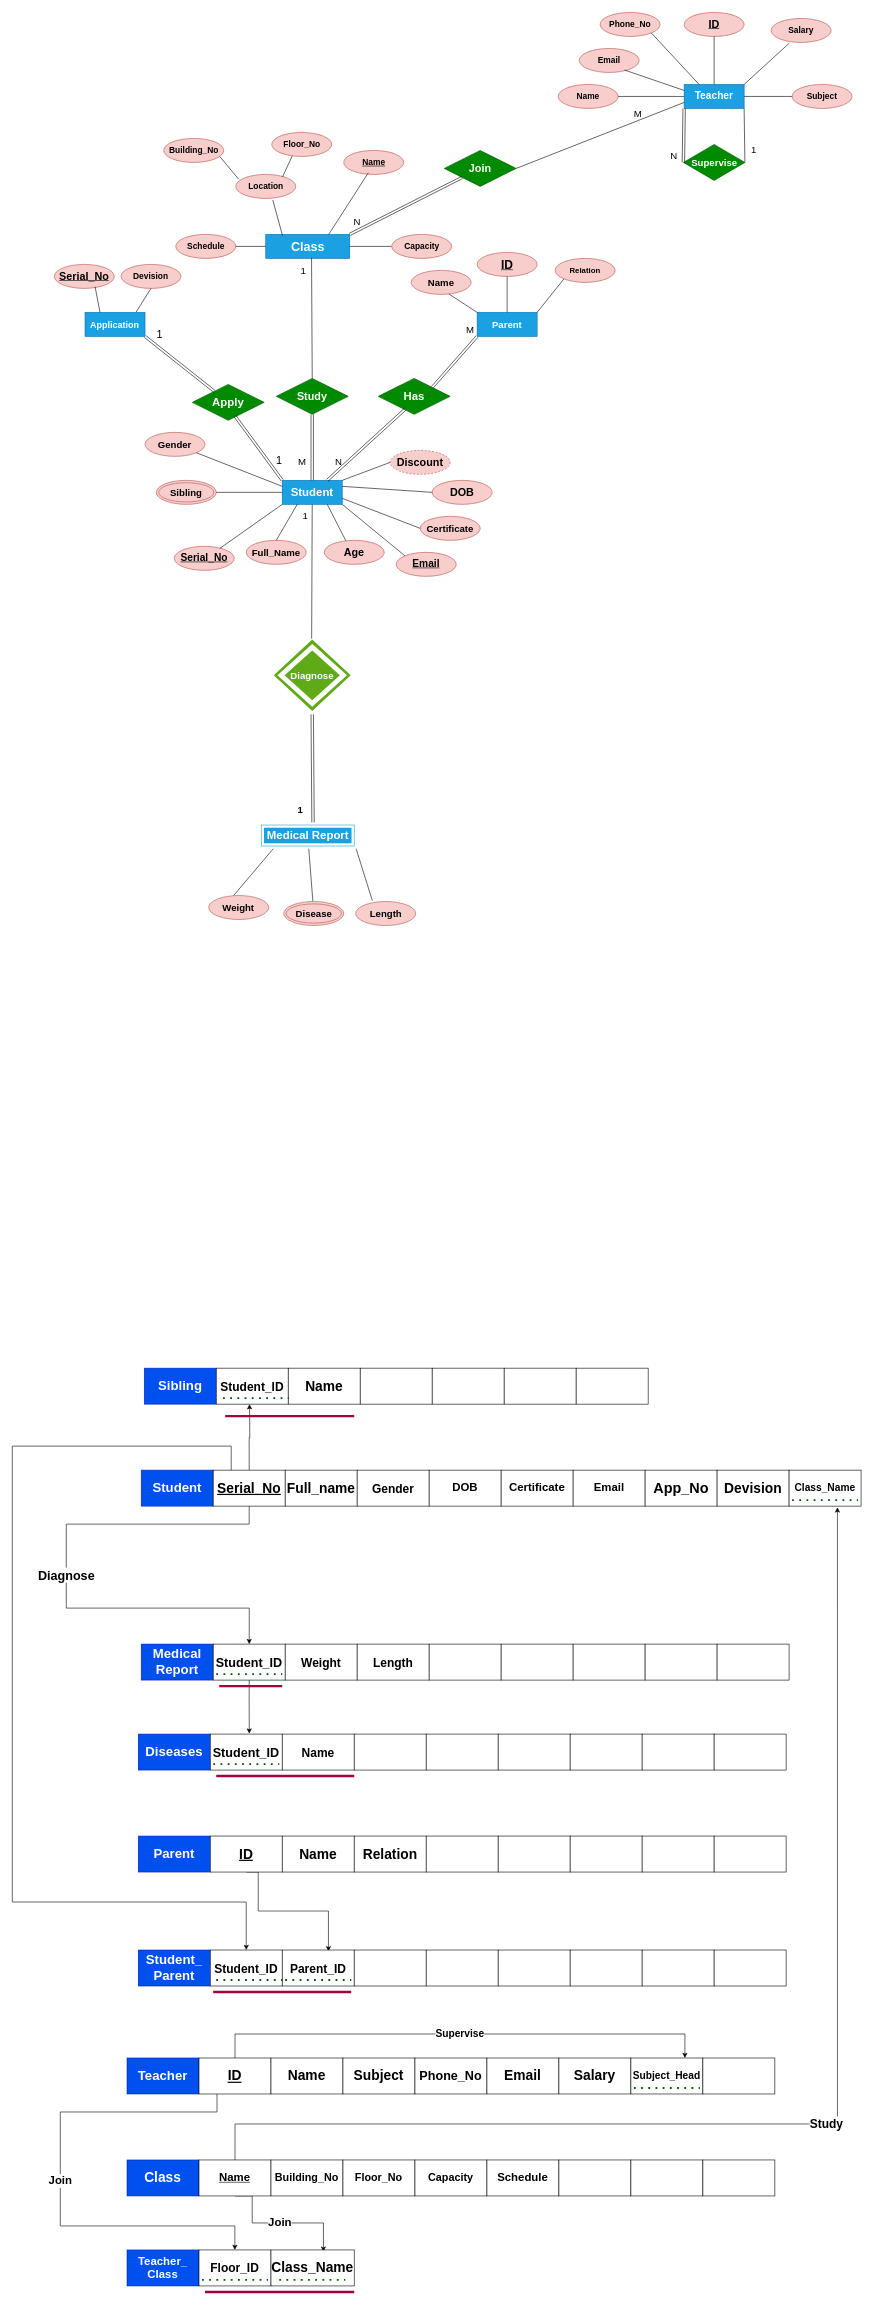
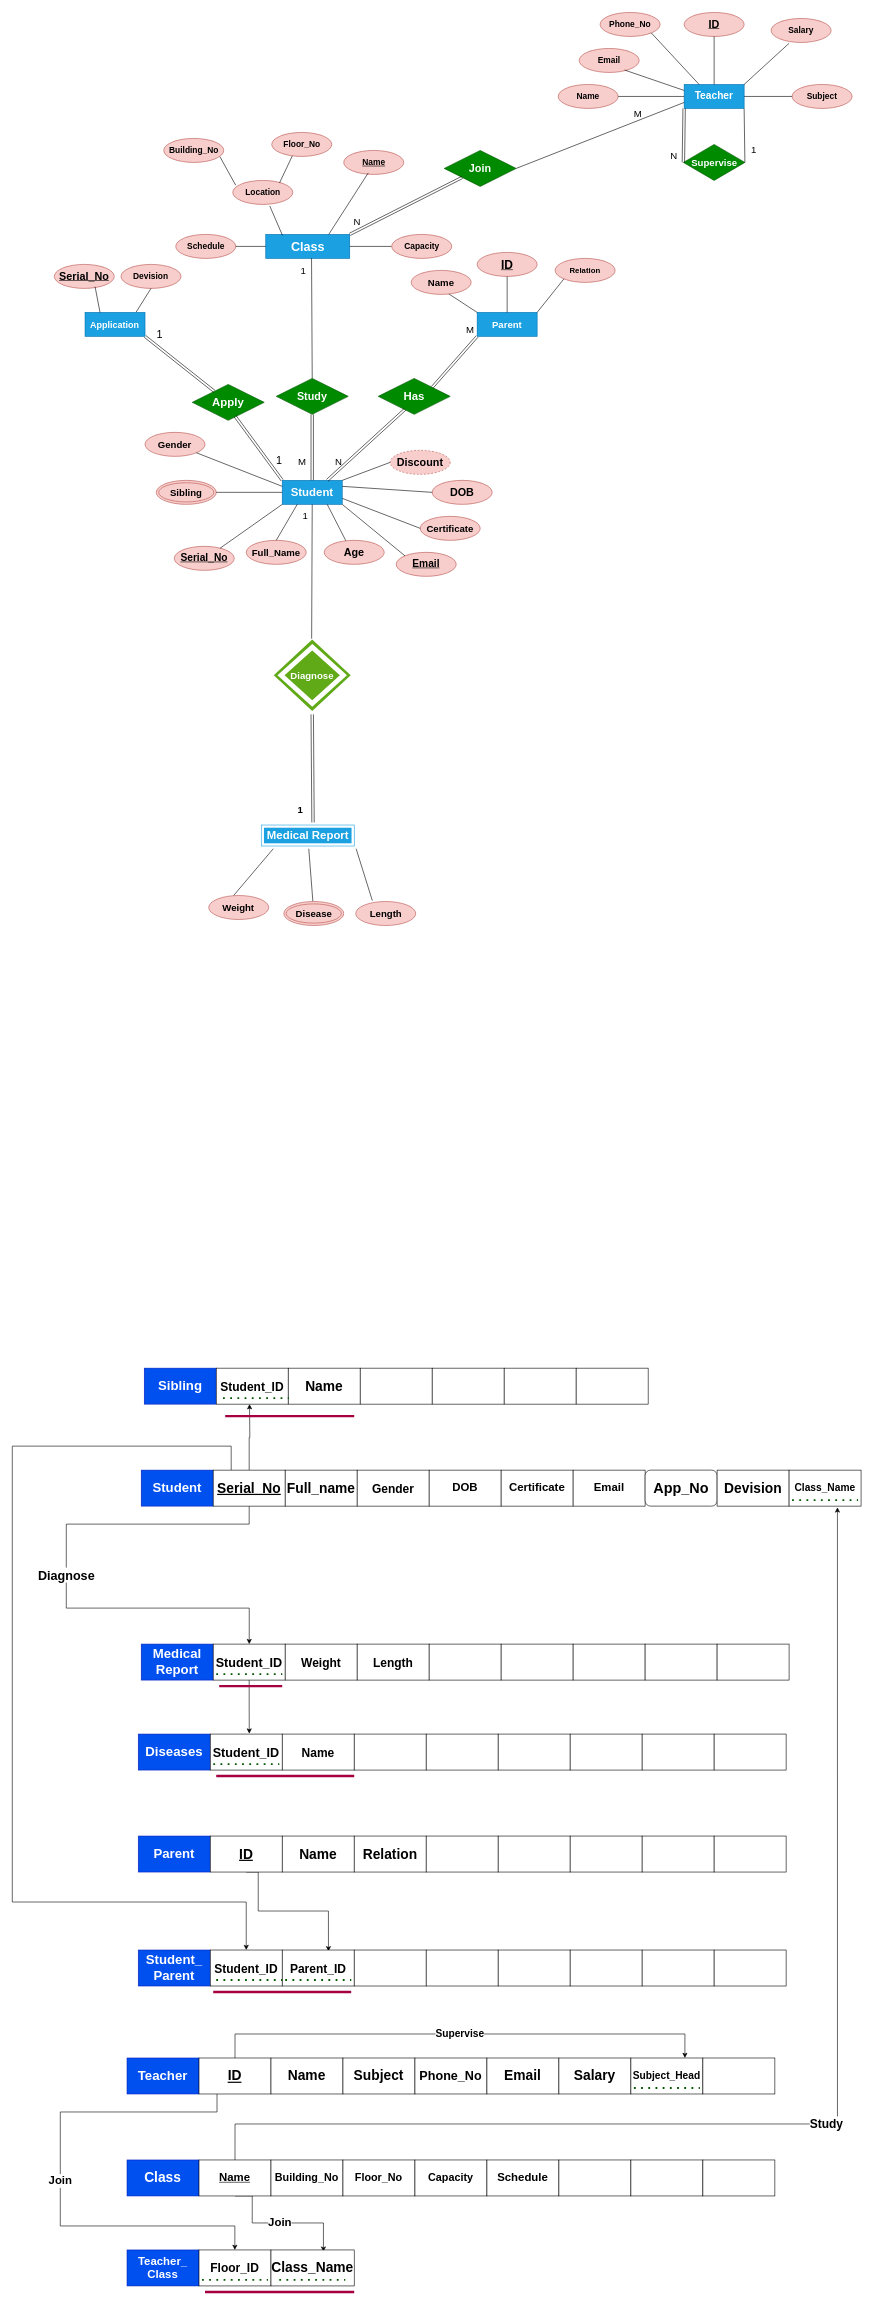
node "Location": moved (266, 186) -> (263, 192)
node "App_No": shape rectangle -> rounded rectangle
